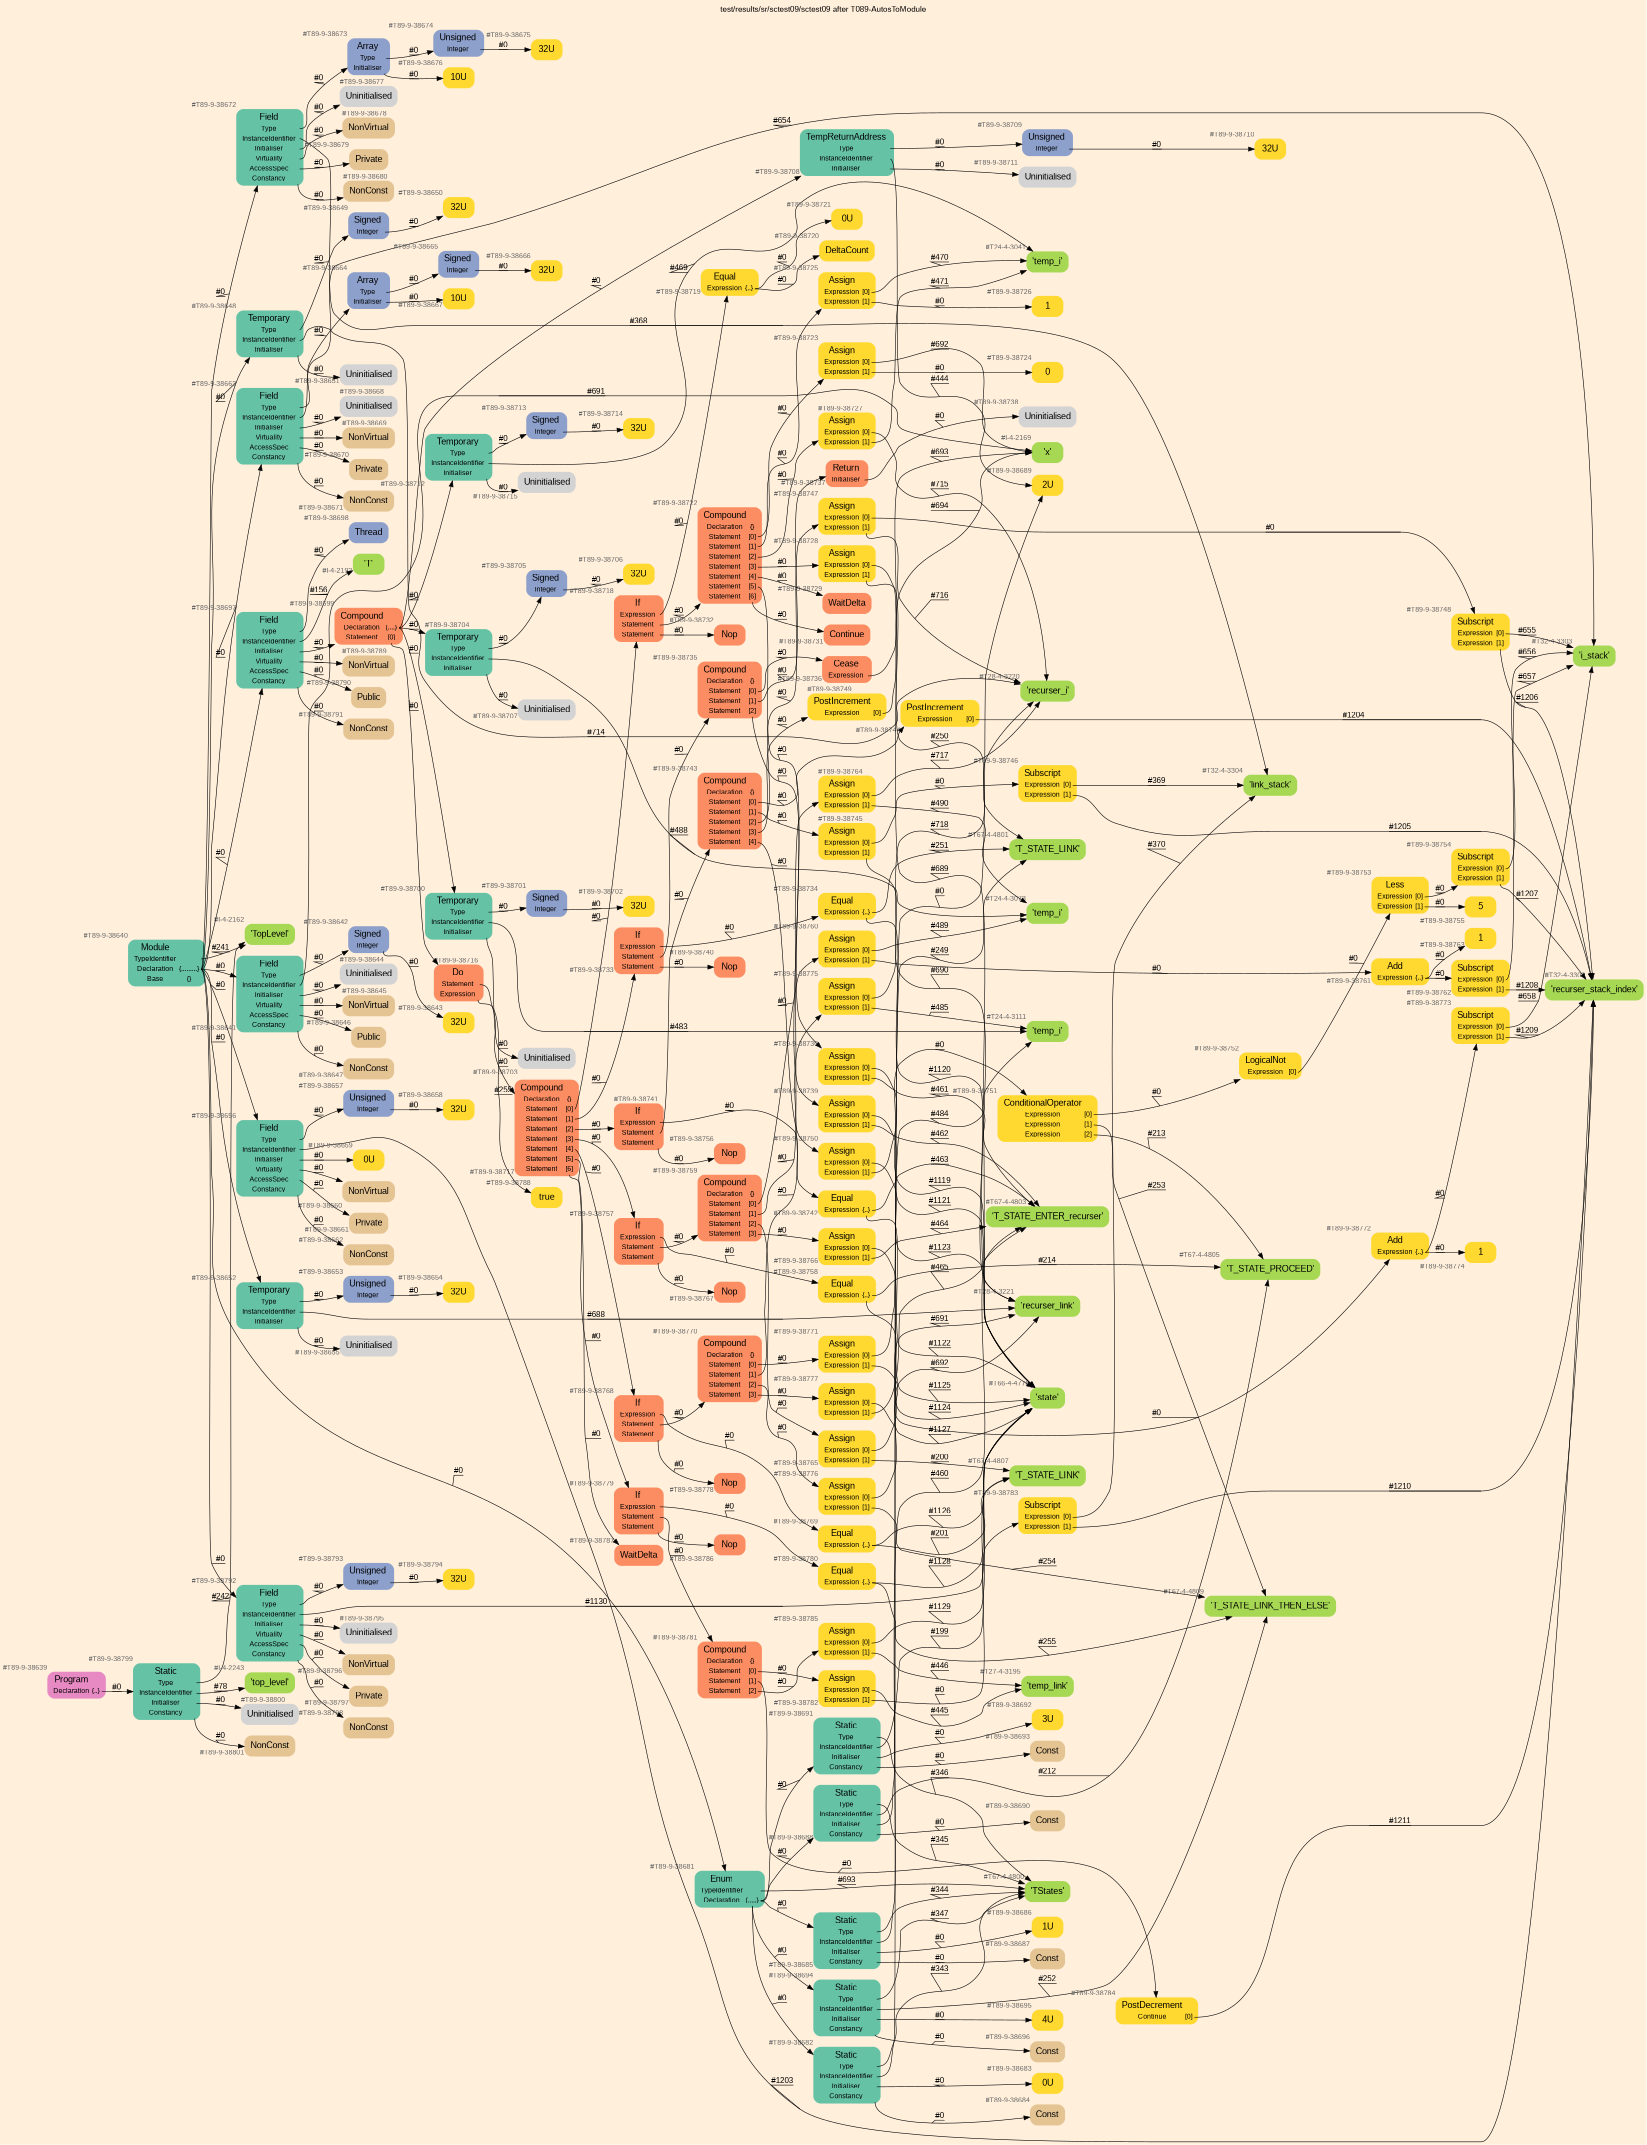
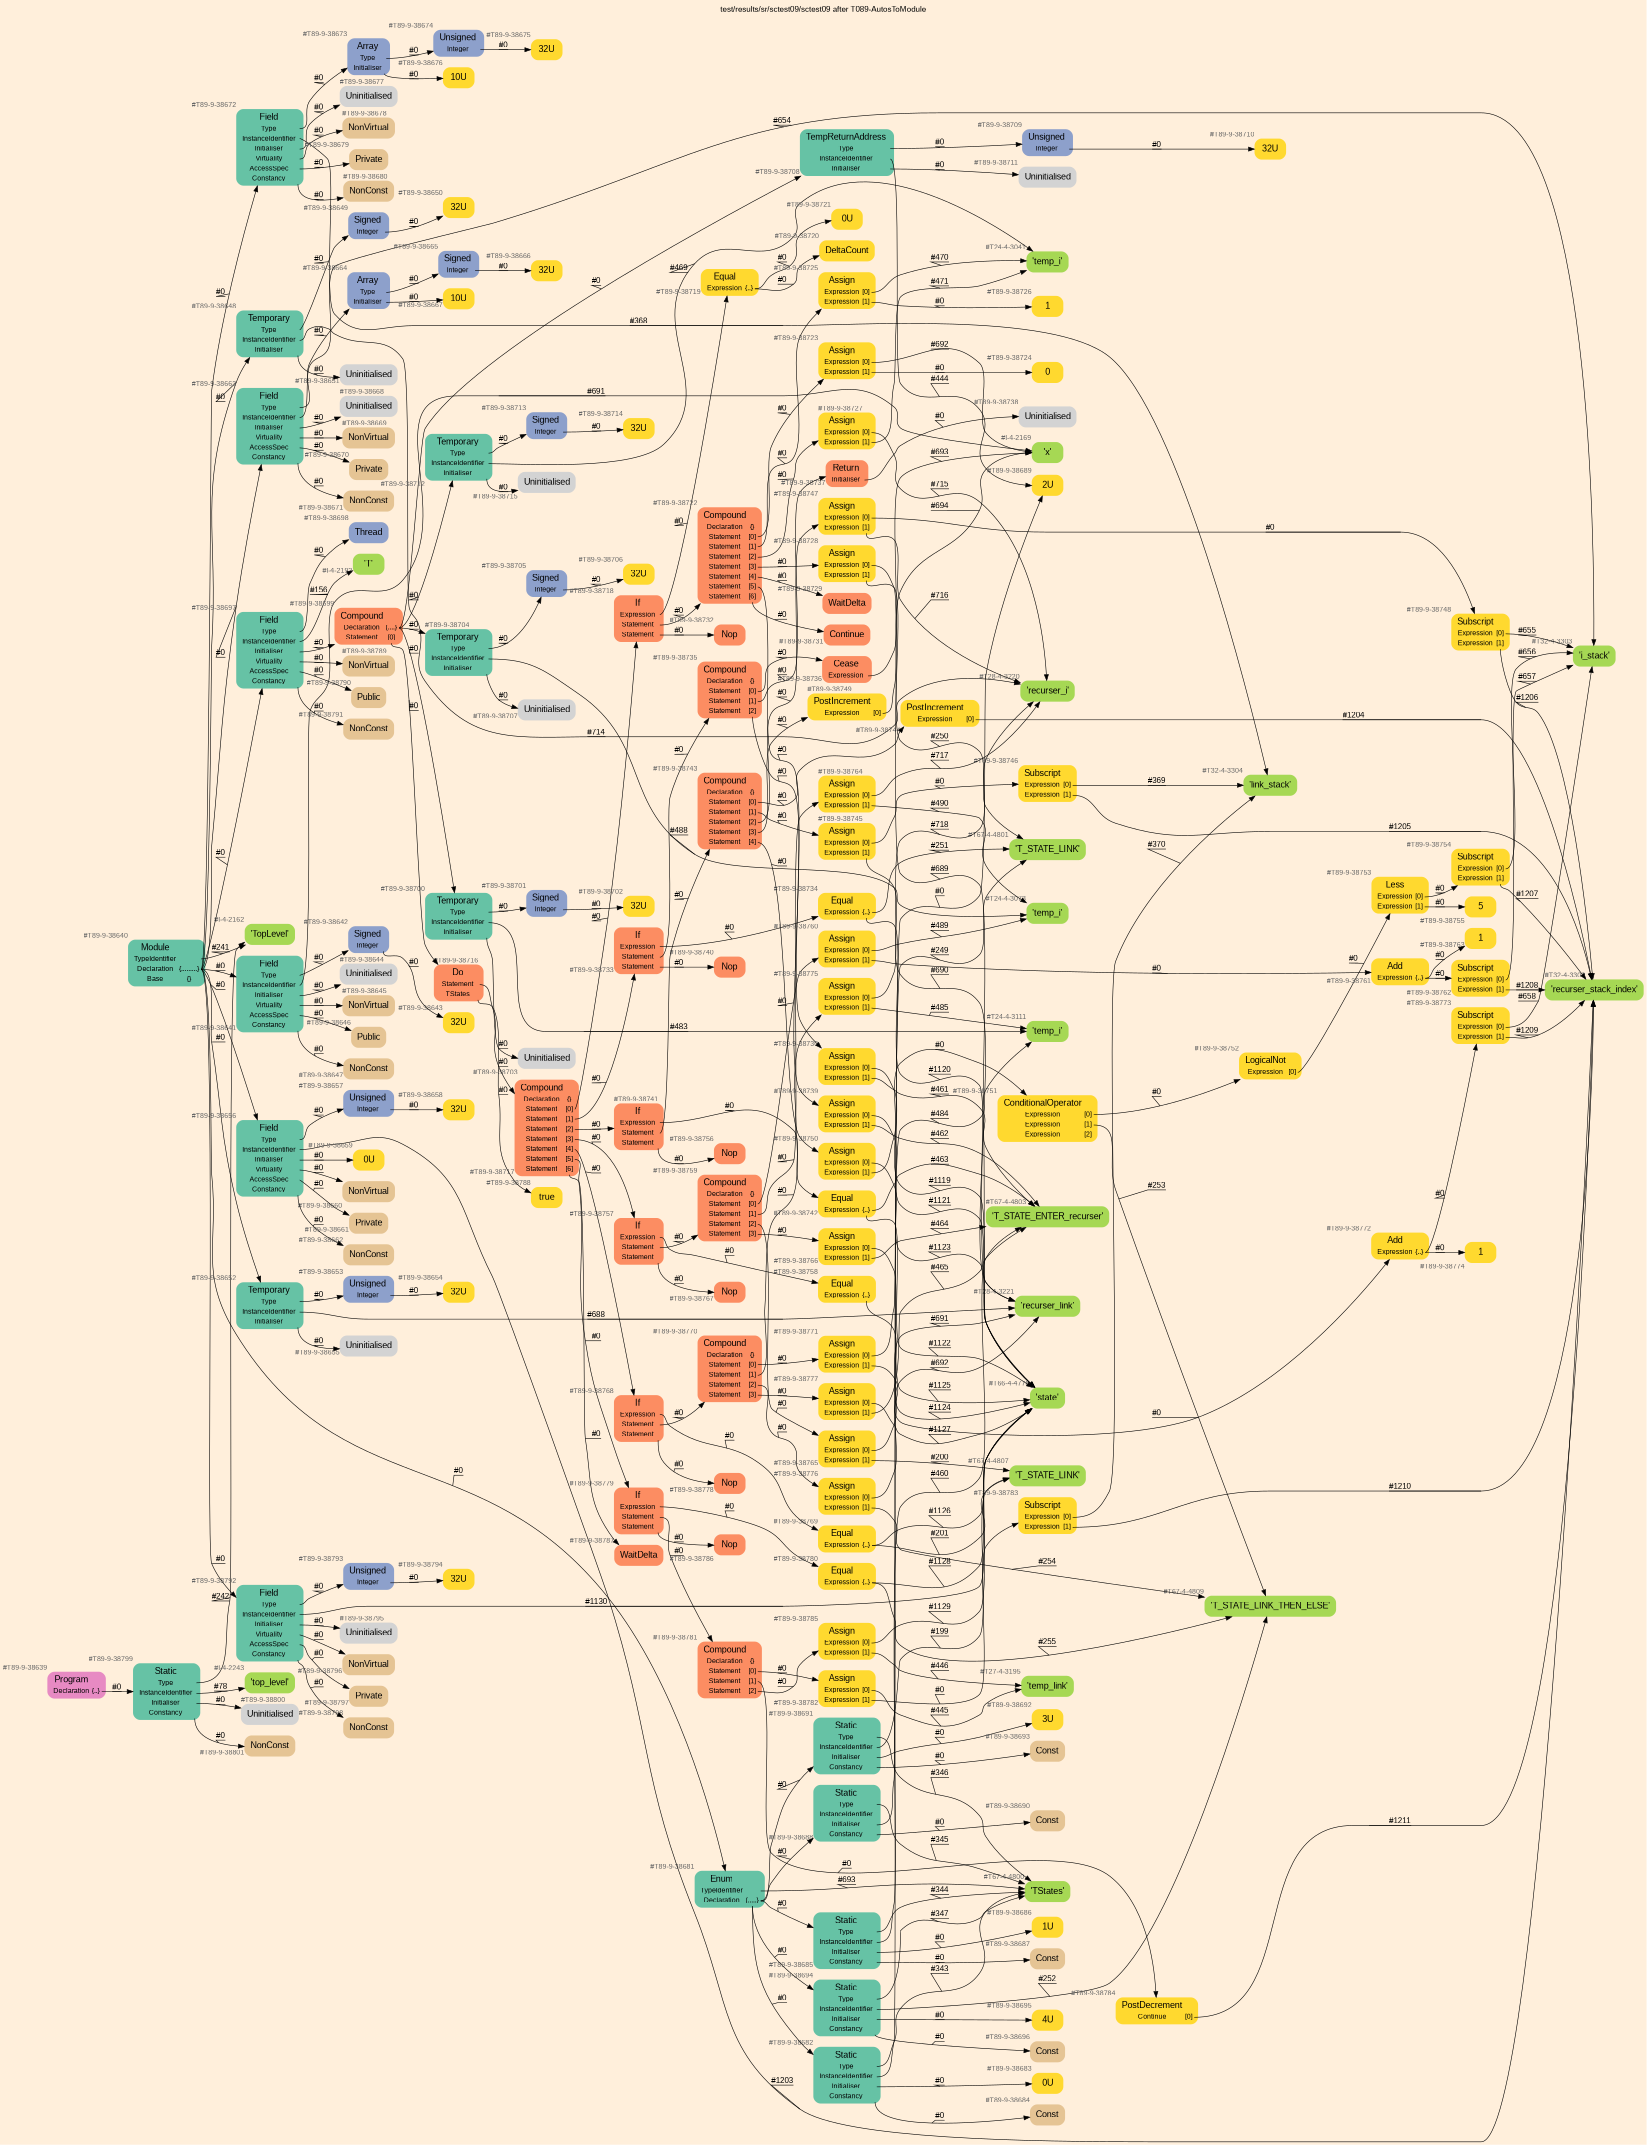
node "Do": text "Expression" -> "TStates"
edge "Do" -> "true": label "#255" -> "#0"
node "'T_STATE_PROCEED'": removed
